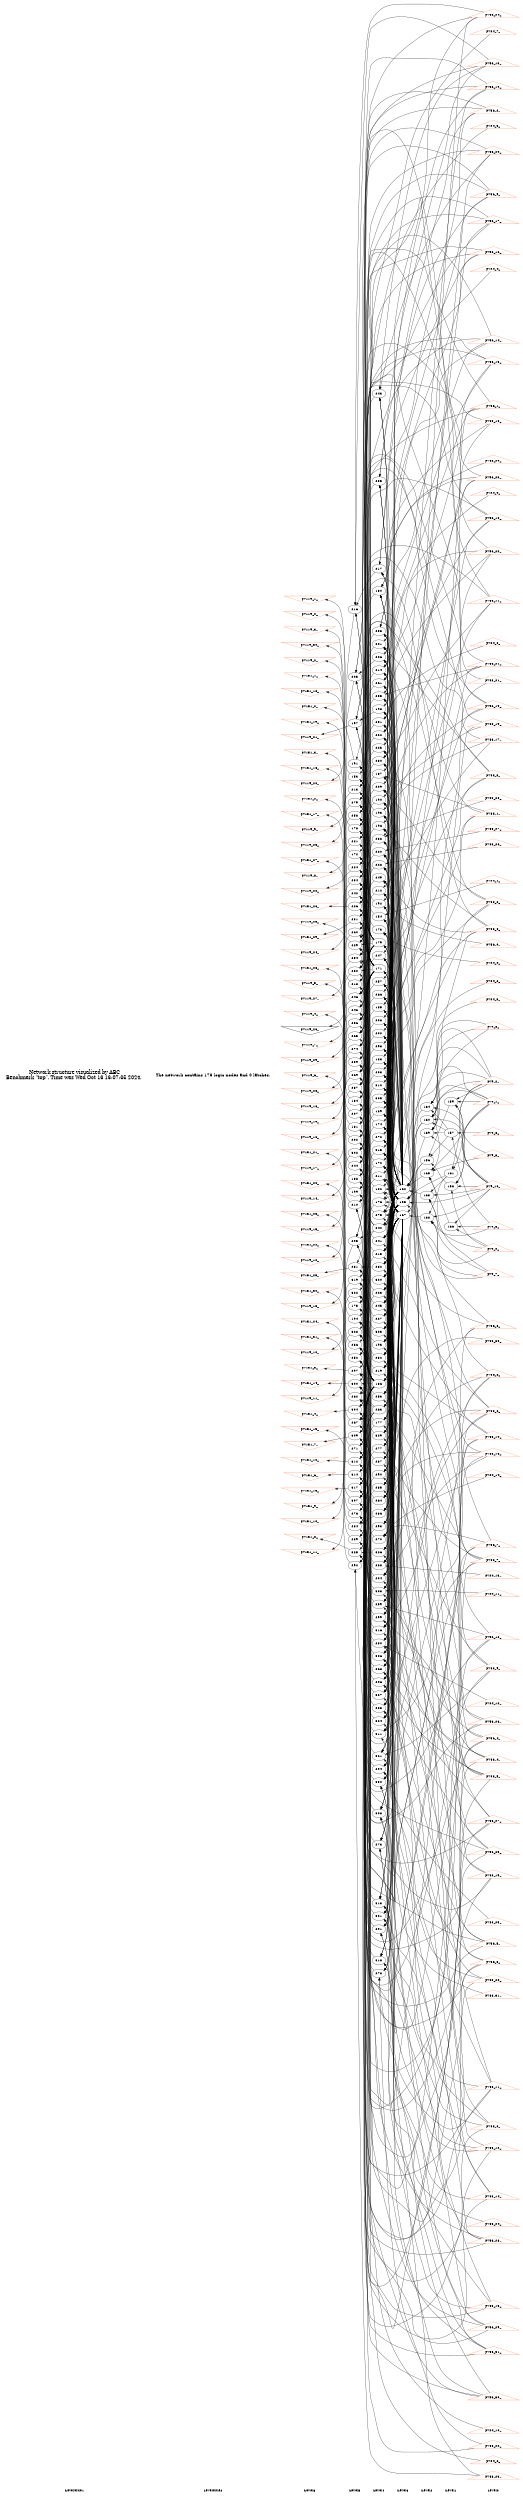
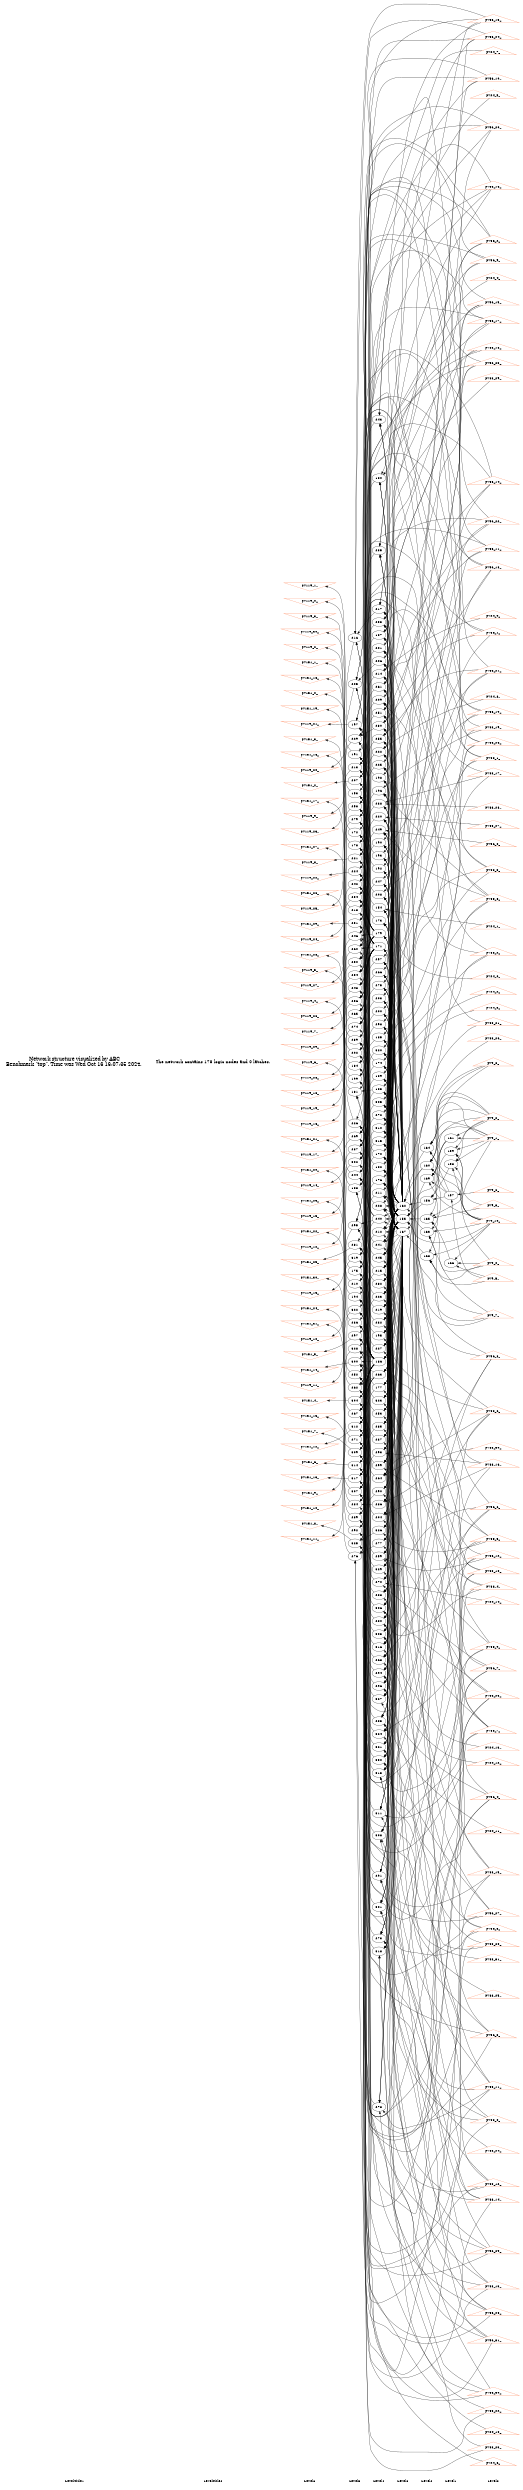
node "pv119_26_": color black -> coral
edge "165" -> "162": now "165" -> "155"
